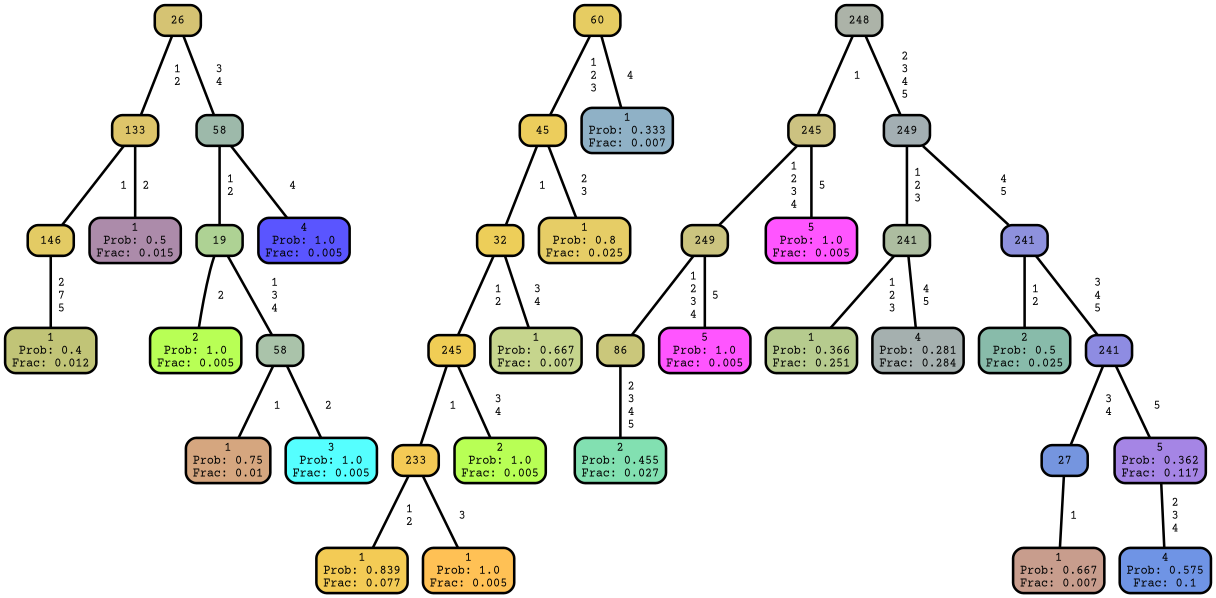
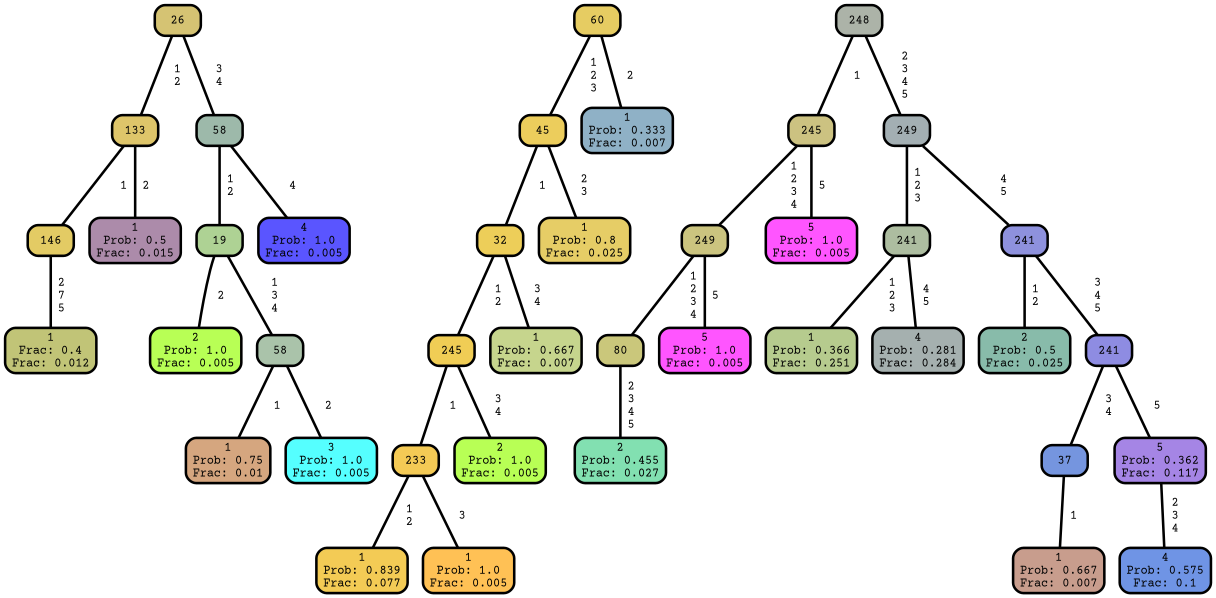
edge "60" -- "1 Prob: 0.333 Frac: 0.007": label " 4" -> " 2"
node "1 Prob: 0.4 Frac: 0.012": label "1 Prob: 0.4 Frac: 0.012" -> "1 Frac: 0.4 Frac: 0.012"
node "86": label "86" -> "80"
node "27": label "27" -> "37"
